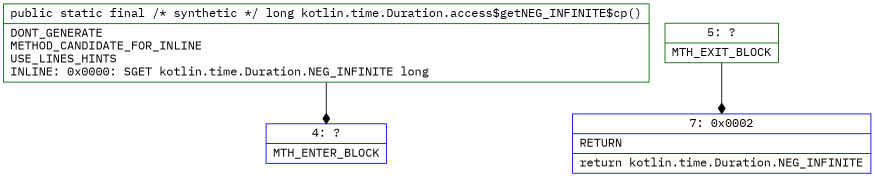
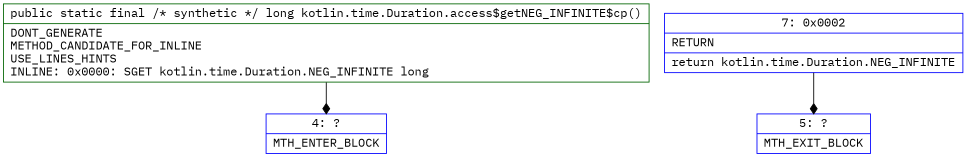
node "5: ?": color darkgreen -> blue
edge "5: ?" -> "7: 0x0002": reversed
